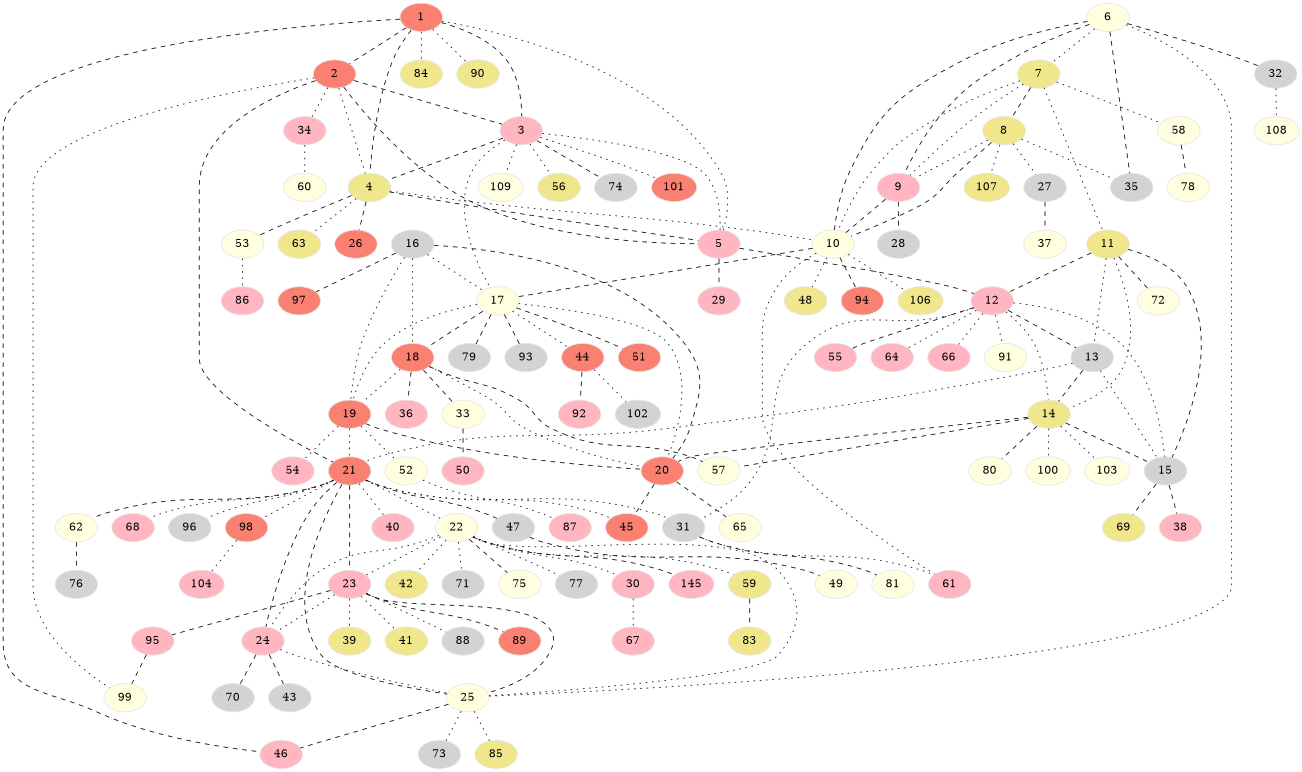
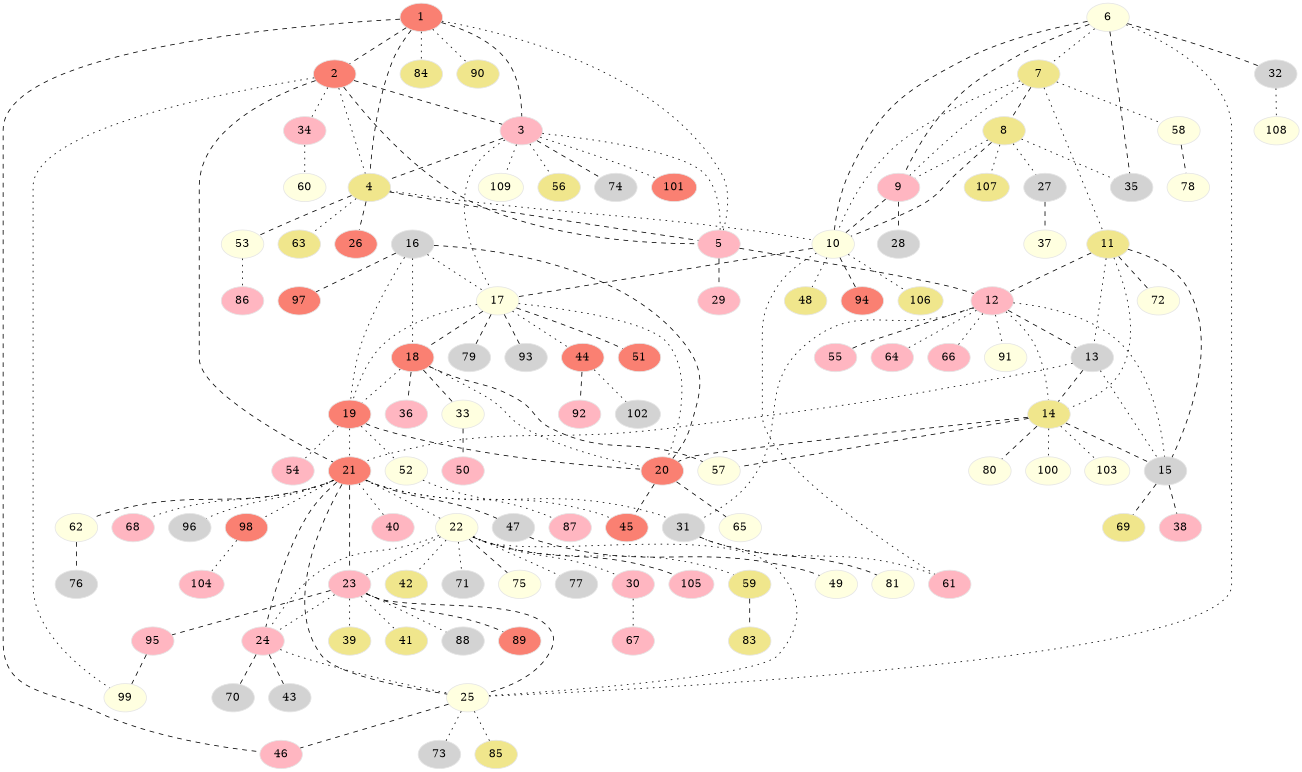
node "145": label "145" -> "105"
